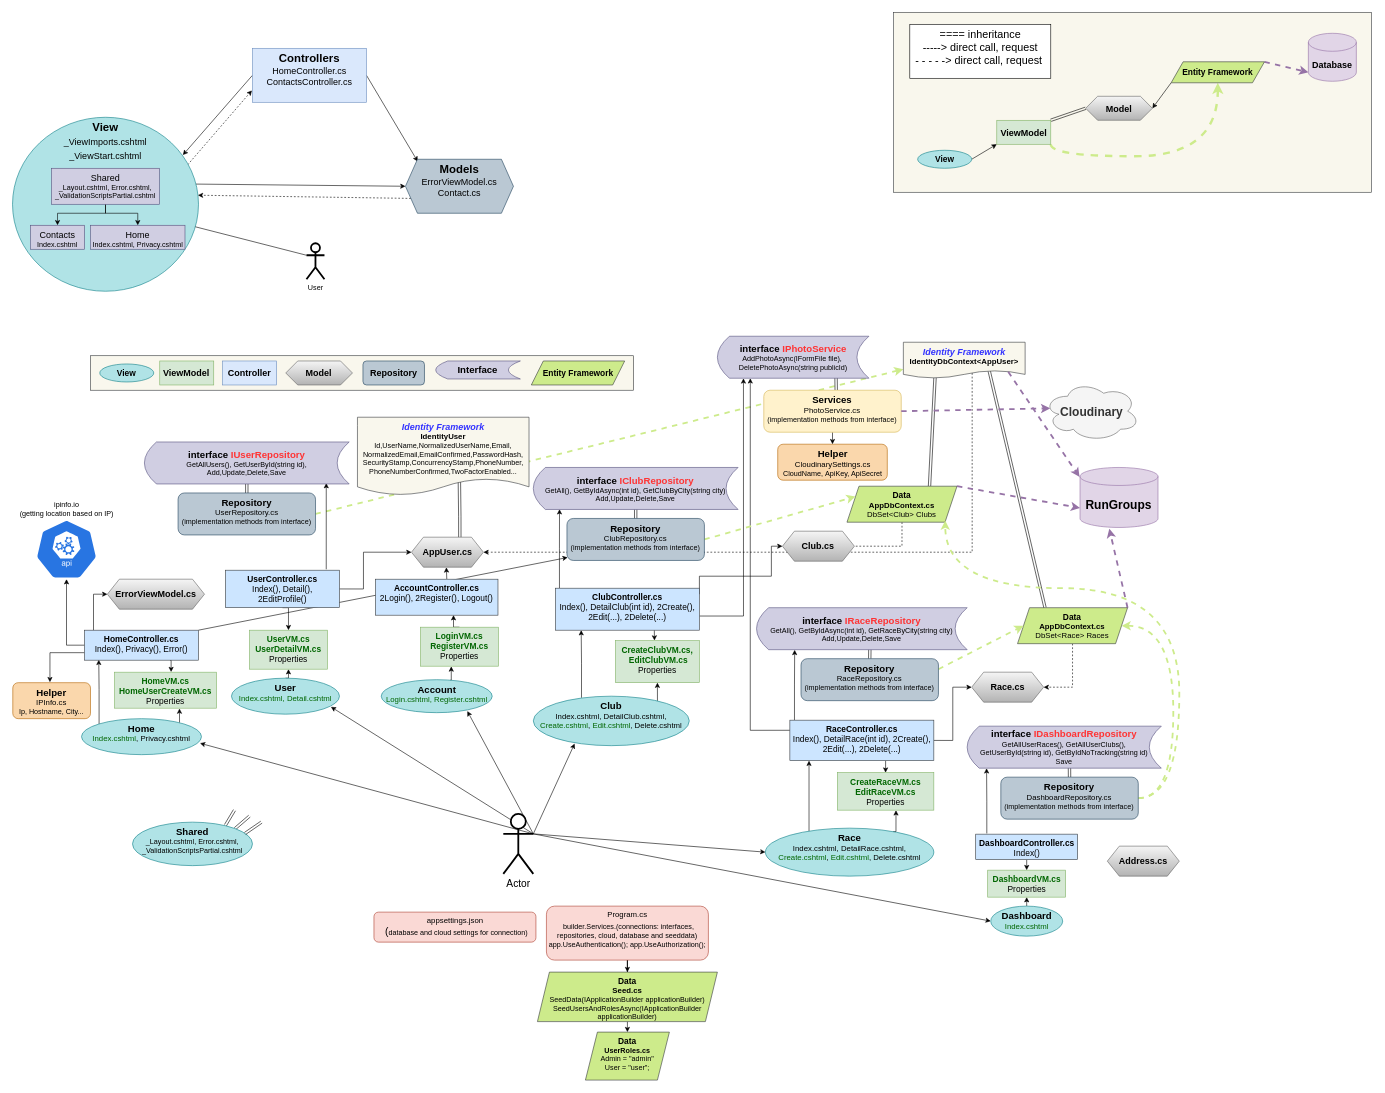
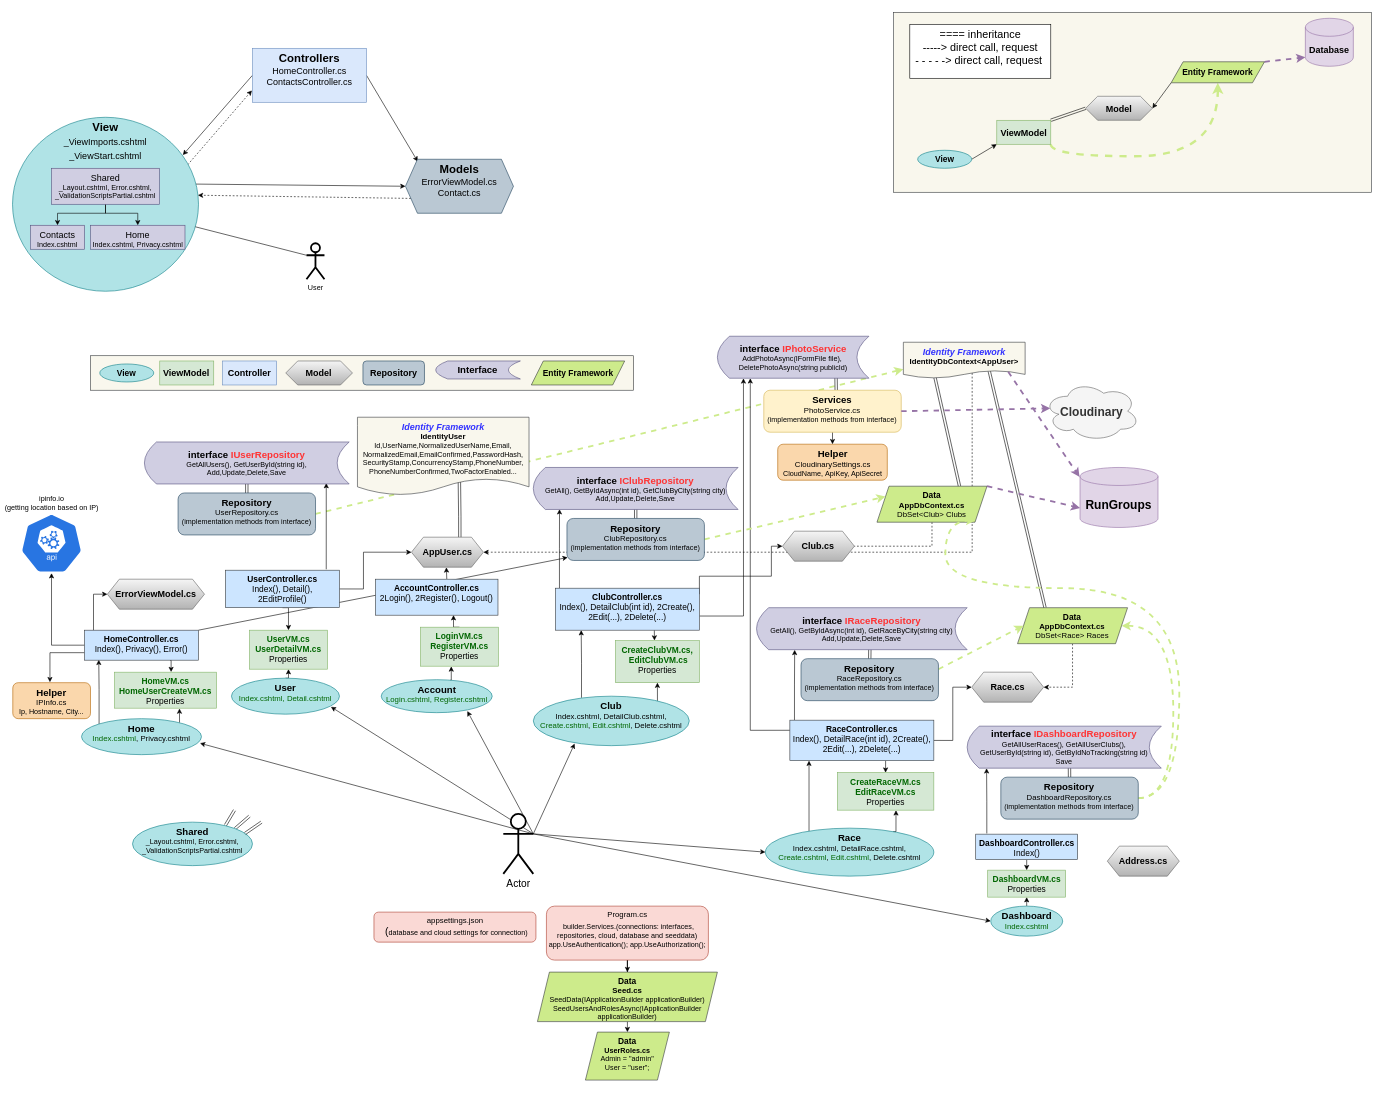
node "Database": moved (1332, 57) -> (1329, 42)
node "Data AppDbContext.cs DbSet<Club> Clubs": moved (902, 504) -> (932, 504)
node "ipinfo.io (getting location based on IP)": moved (66, 549) -> (51, 543)
edge "Data AppDbContext.cs DbSet<Race> Races" -> "RunGroups": removed
